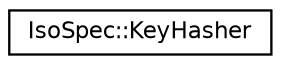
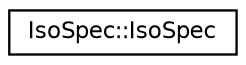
node "IsoSpec::KeyHasher": label "IsoSpec::KeyHasher" -> "IsoSpec::IsoSpec"
